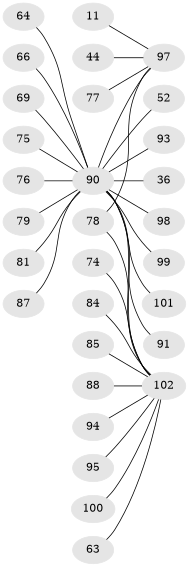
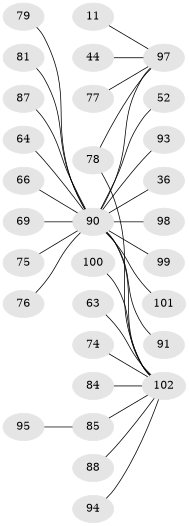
edge "102" -- "95": now "85" -- "95"
